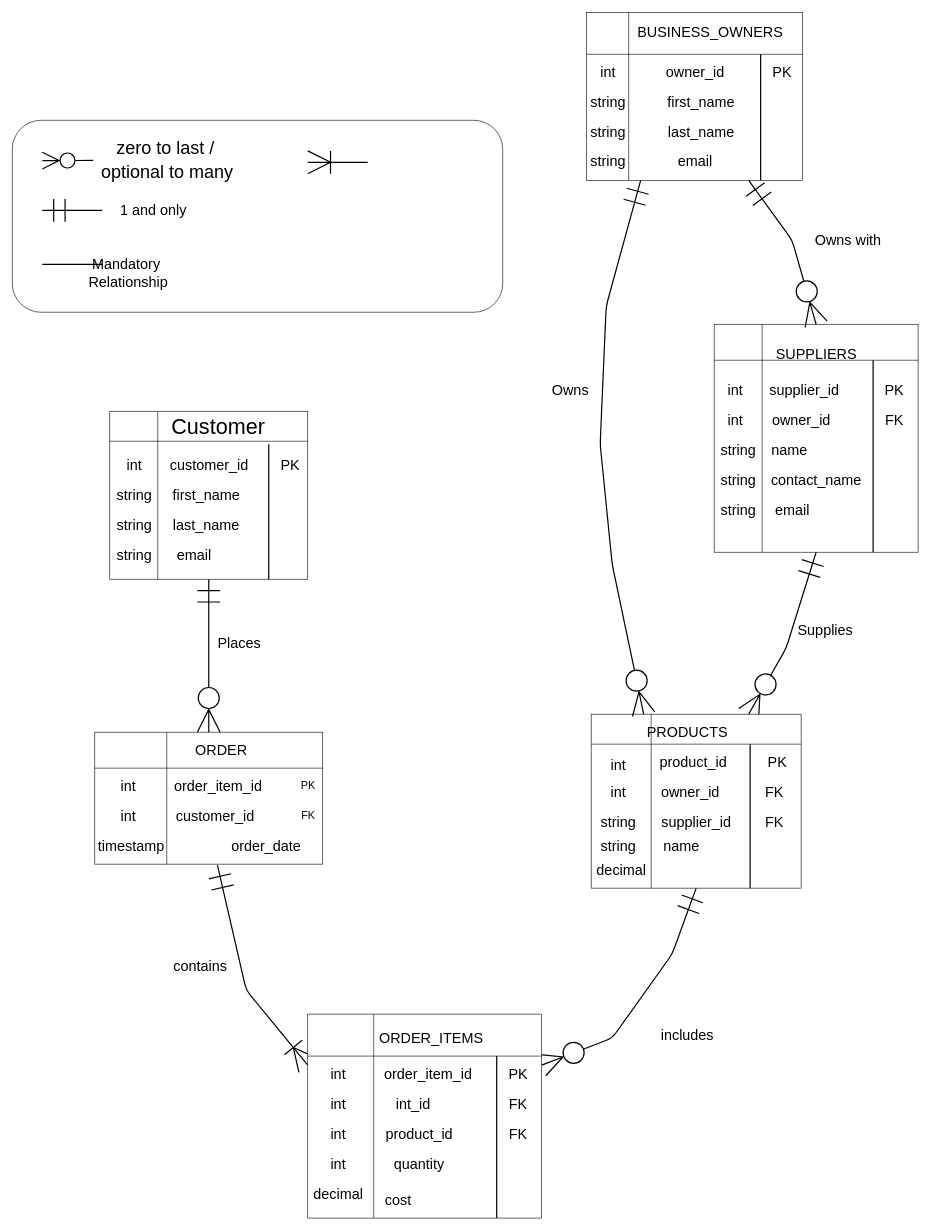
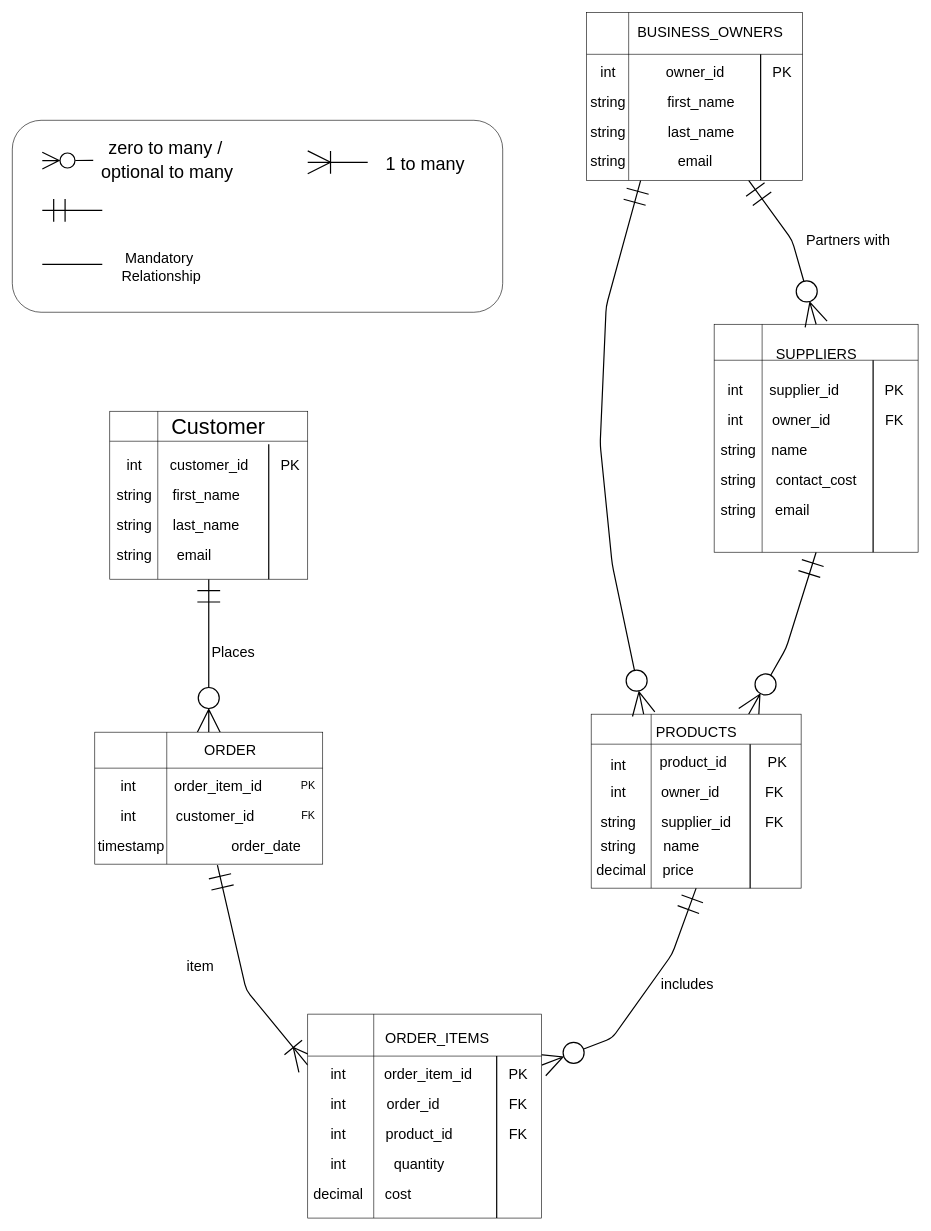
node "zero to last /": label "zero to last /" -> "zero to many /"
node "1 to many": added
node "1 and only": removed
node "Owns with": label "Owns with" -> "Partners with"
node "Mandatory Relationship": moved (128, 273) -> (161, 267)
node "Owns": removed
node "contact_name": label "contact_name" -> "contact_cost"
node "Supplies": removed
node "Places": moved (239, 644) -> (233, 653)
node "PRODUCTS": moved (687, 732) -> (696, 732)
node "ORDER": moved (221, 750) -> (230, 750)
node "price": added
node "contains": label "contains" -> "item"
node "includes": moved (687, 1035) -> (687, 984)
node "ORDER_ITEMS": moved (431, 1038) -> (437, 1038)
node "int_id": label "int_id" -> "order_id"
node "cost": moved (398, 1200) -> (398, 1194)
